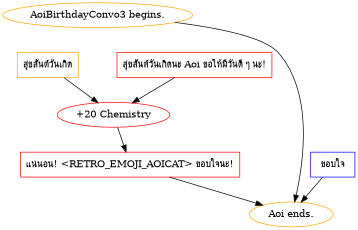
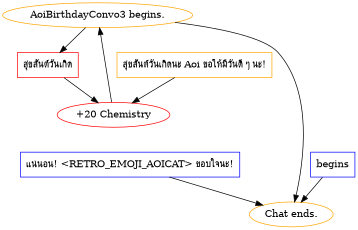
edge "AoiBirthdayConvo3 begins." -> "สุขสันต์วันเกิด": added
node "สุขสันต์วันเกิด": color orange -> red
node "สุขสันต์วันเกิดนะ Aoi ขอให้มีวันดี ๆ นะ!": color red -> orange
edge "+20 Chemistry" -> "แน่นอน! <RETRO_EMOJI_AOICAT> ขอบใจนะ!": now "+20 Chemistry" -> "AoiBirthdayConvo3 begins."
node "แน่นอน! <RETRO_EMOJI_AOICAT> ขอบใจนะ!": color red -> blue
node "ขอบใจ": label "ขอบใจ" -> "begins"
node "Aoi ends.": label "Aoi ends." -> "Chat ends."
